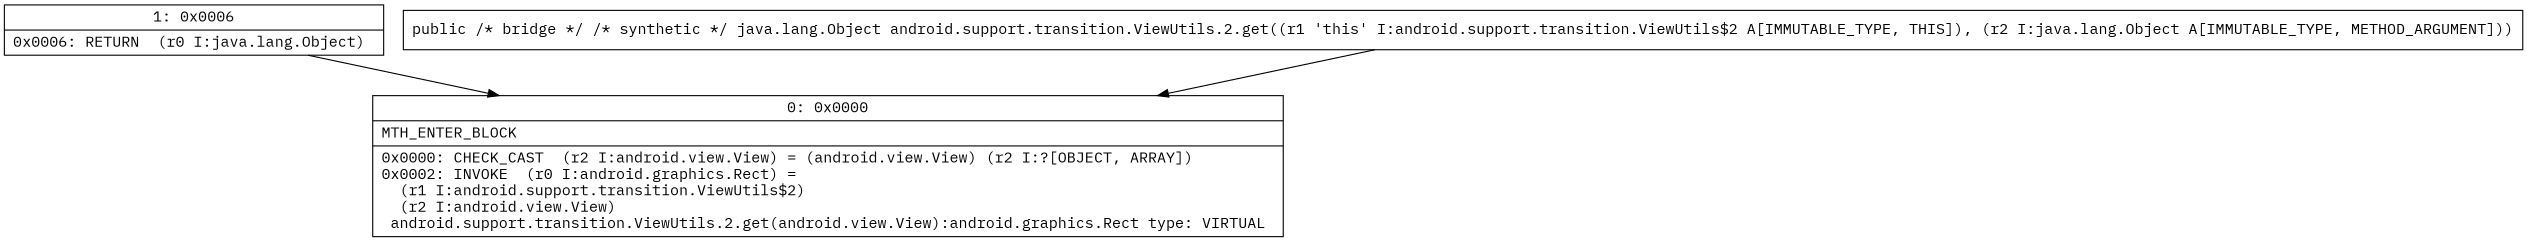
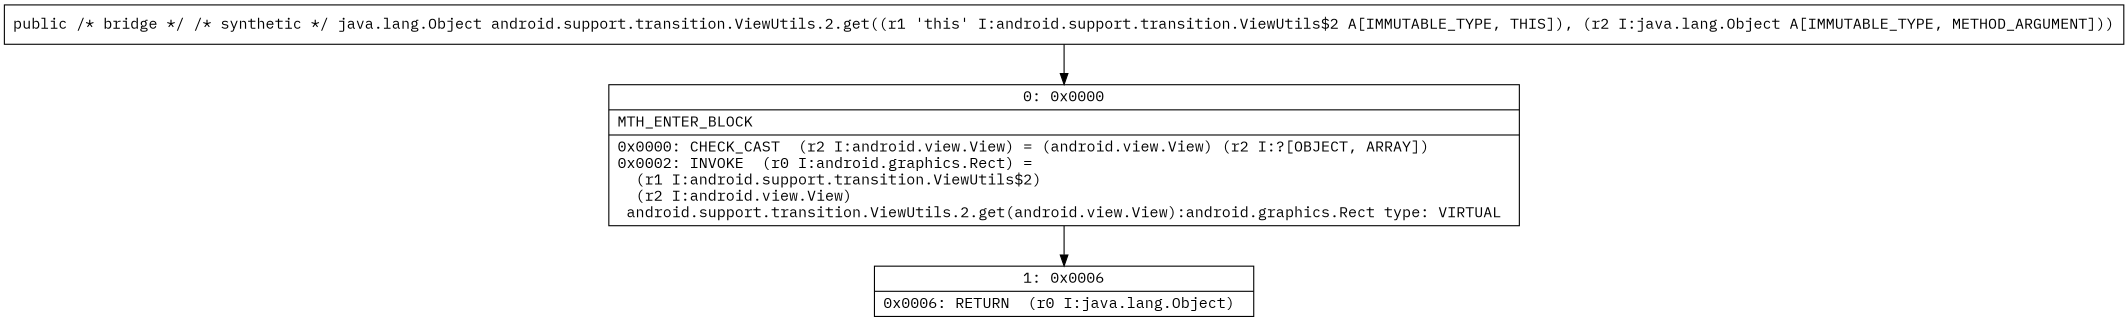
edge "1: 0x0006" -> "0: 0x0000": reversed
